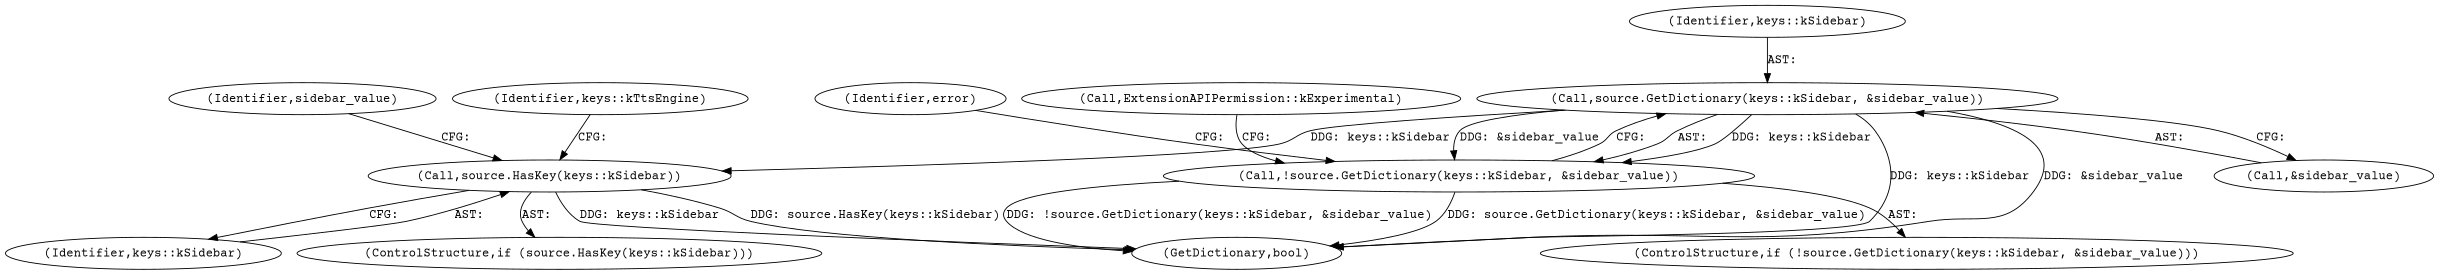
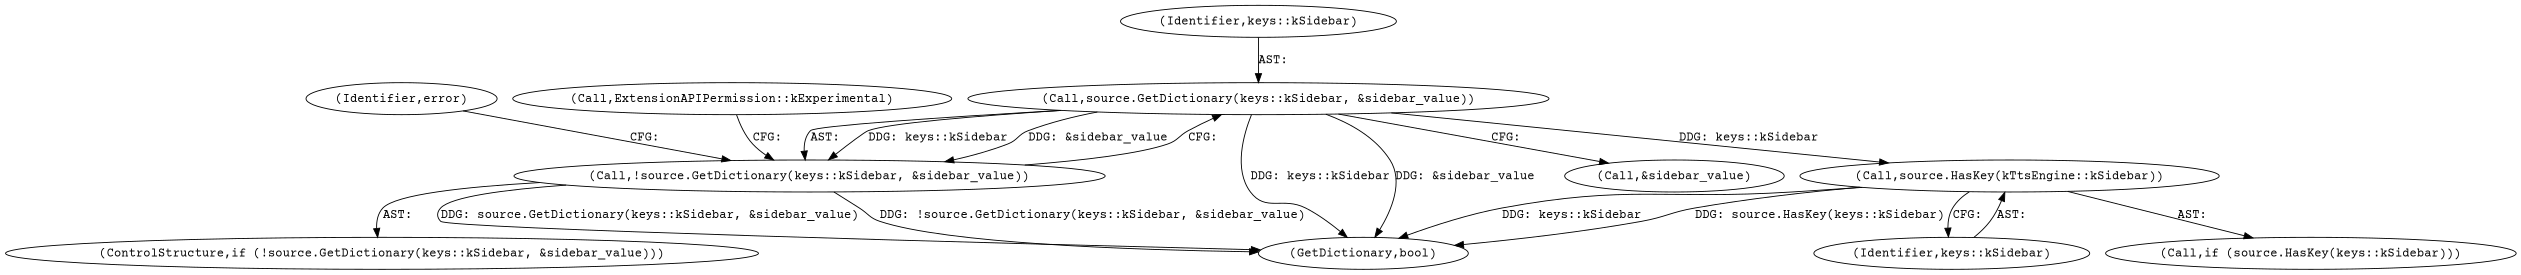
node "(Identifier,sidebar_value)": removed
node "(Identifier,keys::kTtsEngine)": removed
edge "(Call,&sidebar_value)" -> "(Call,source.GetDictionary(keys::kSidebar, &sidebar_value))": removed, label "AST:"
node "(Call,source.HasKey(keys::kSidebar))": label "(Call,source.HasKey(keys::kSidebar))" -> "(Call,source.HasKey(kTtsEngine::kSidebar))"
node "(ControlStructure,if (source.HasKey(keys::kSidebar)))": label "(ControlStructure,if (source.HasKey(keys::kSidebar)))" -> "(Call,if (source.HasKey(keys::kSidebar)))"
